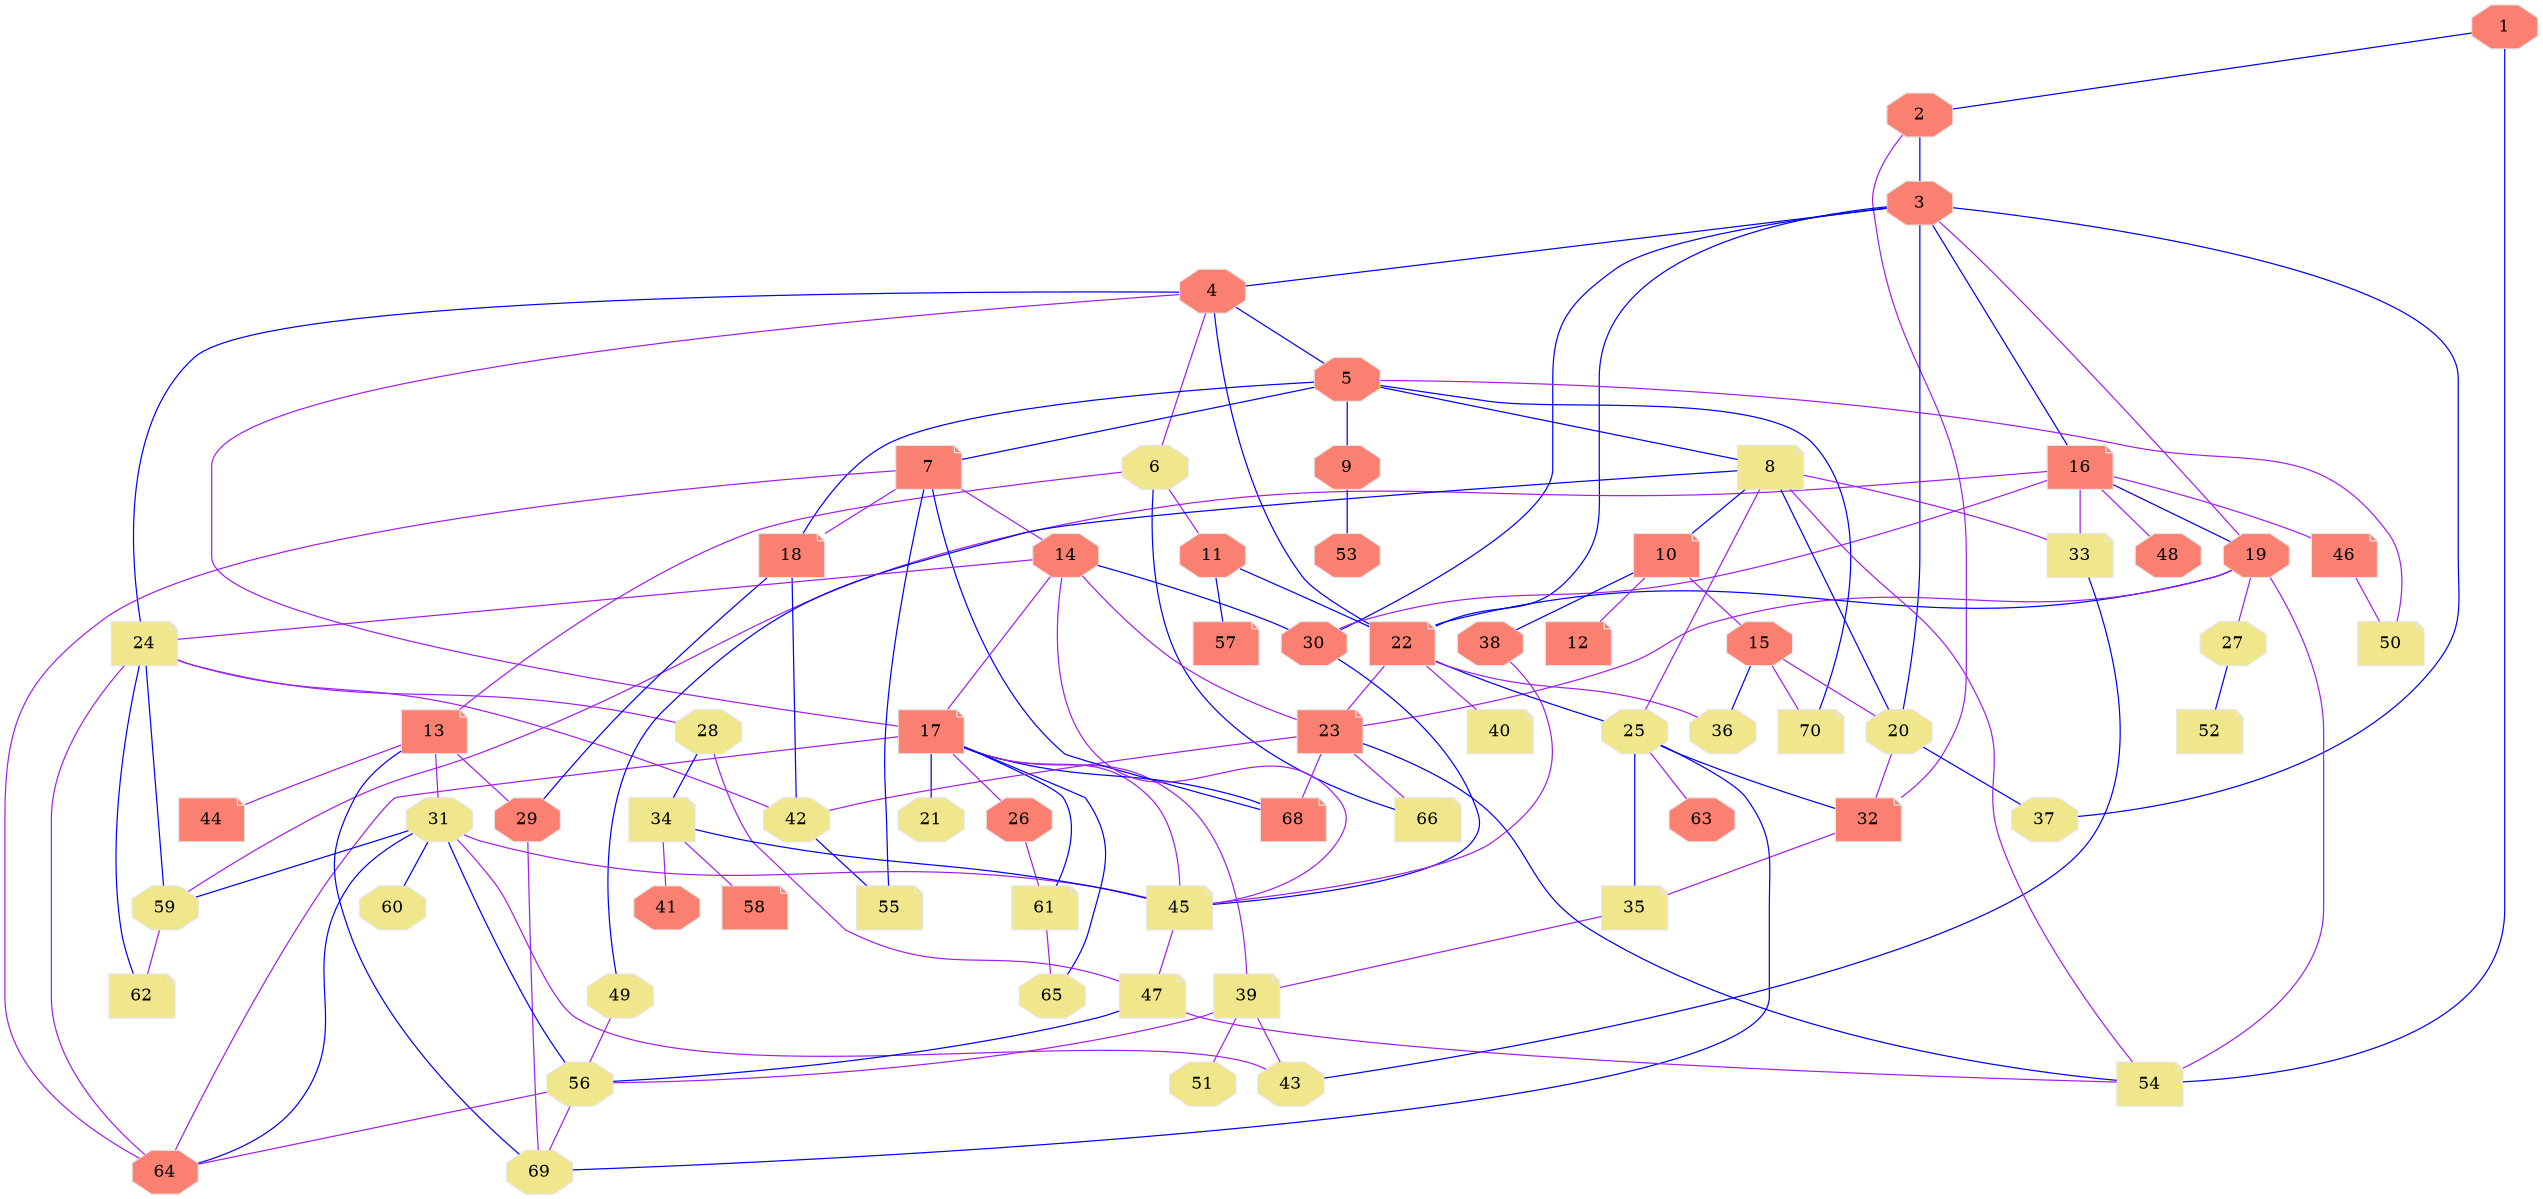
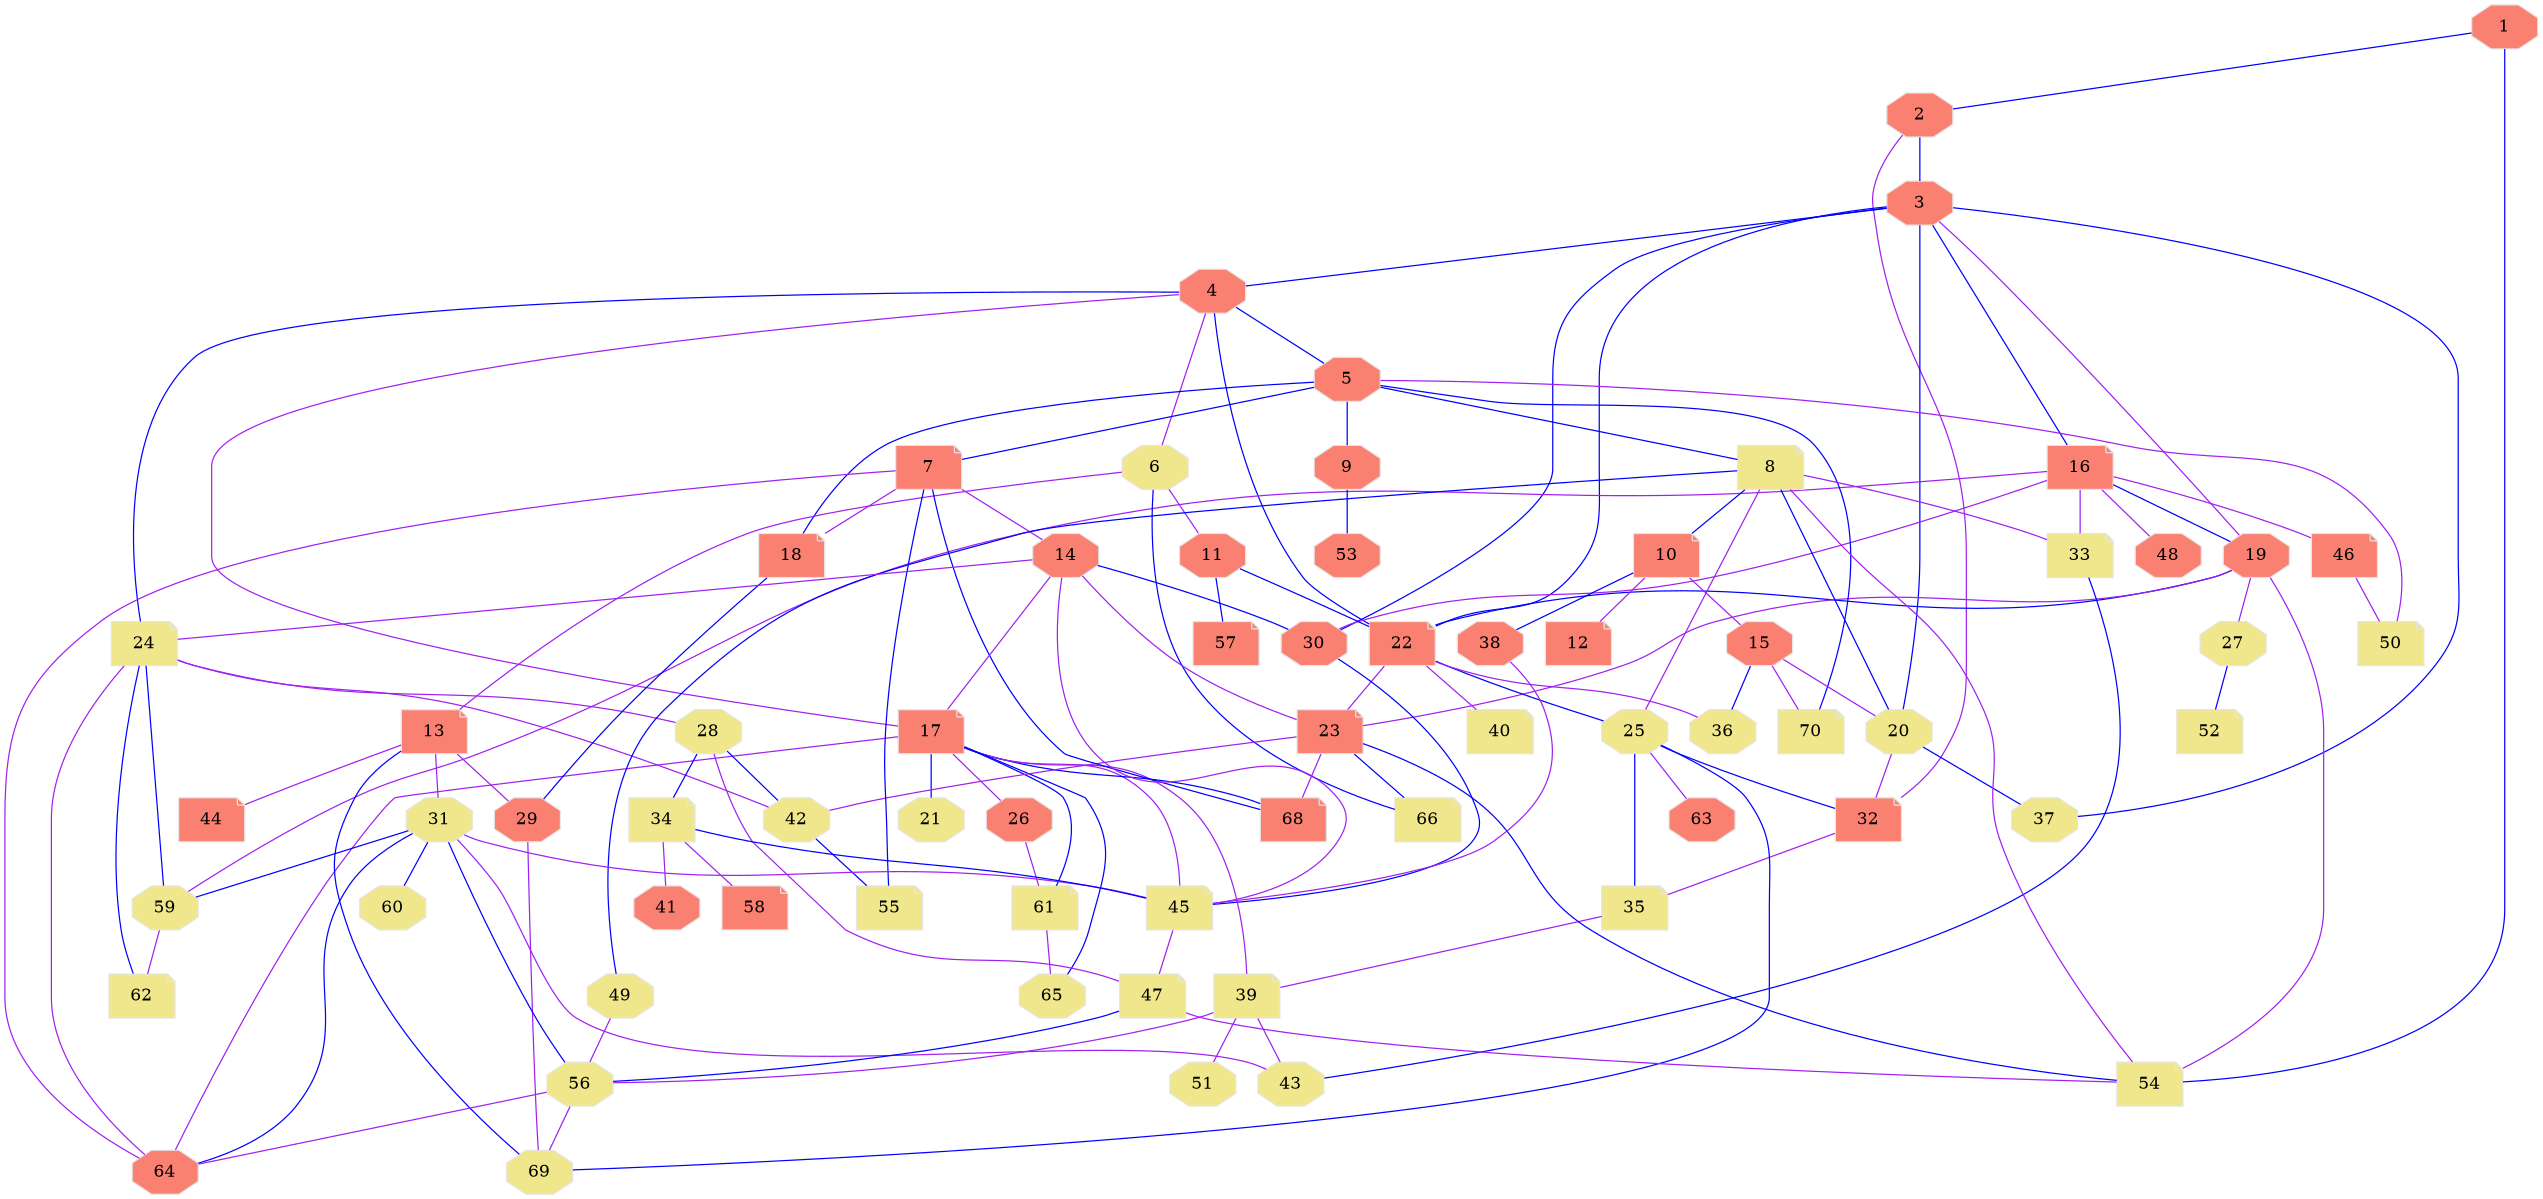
edge "18" -- "42": now "28" -- "42"
edge "23" -- "66": color purple -> blue
